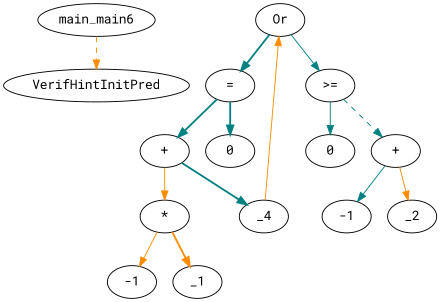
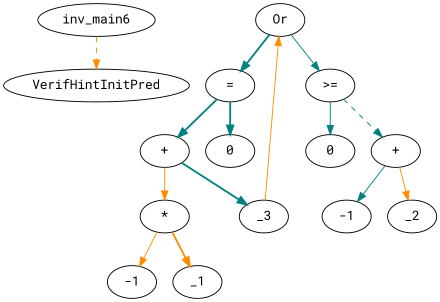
node "main_main6": label "main_main6" -> "inv_main6"
node "_4": label "_4" -> "_3"
